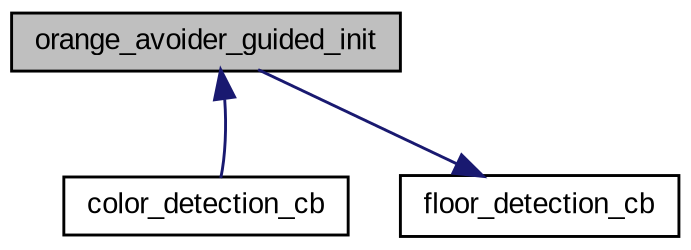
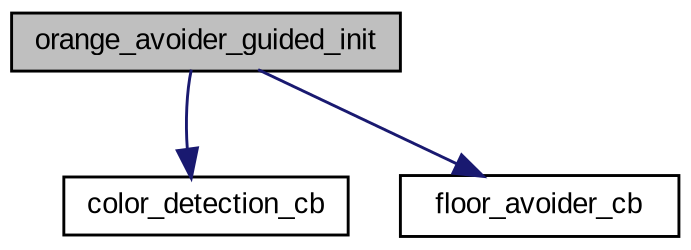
edge "color_detection_cb" -> "orange_avoider_guided_init": reversed
node "floor_detection_cb": label "floor_detection_cb" -> "floor_avoider_cb"
